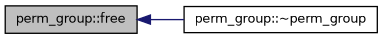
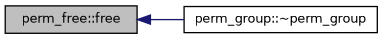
node "perm_group::free": label "perm_group::free" -> "perm_free::free"
